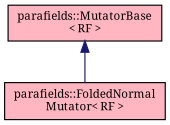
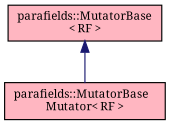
node "parafields::FoldedNormal Mutator< RF >": label "parafields::FoldedNormal Mutator< RF >" -> "parafields::MutatorBase Mutator< RF >"
